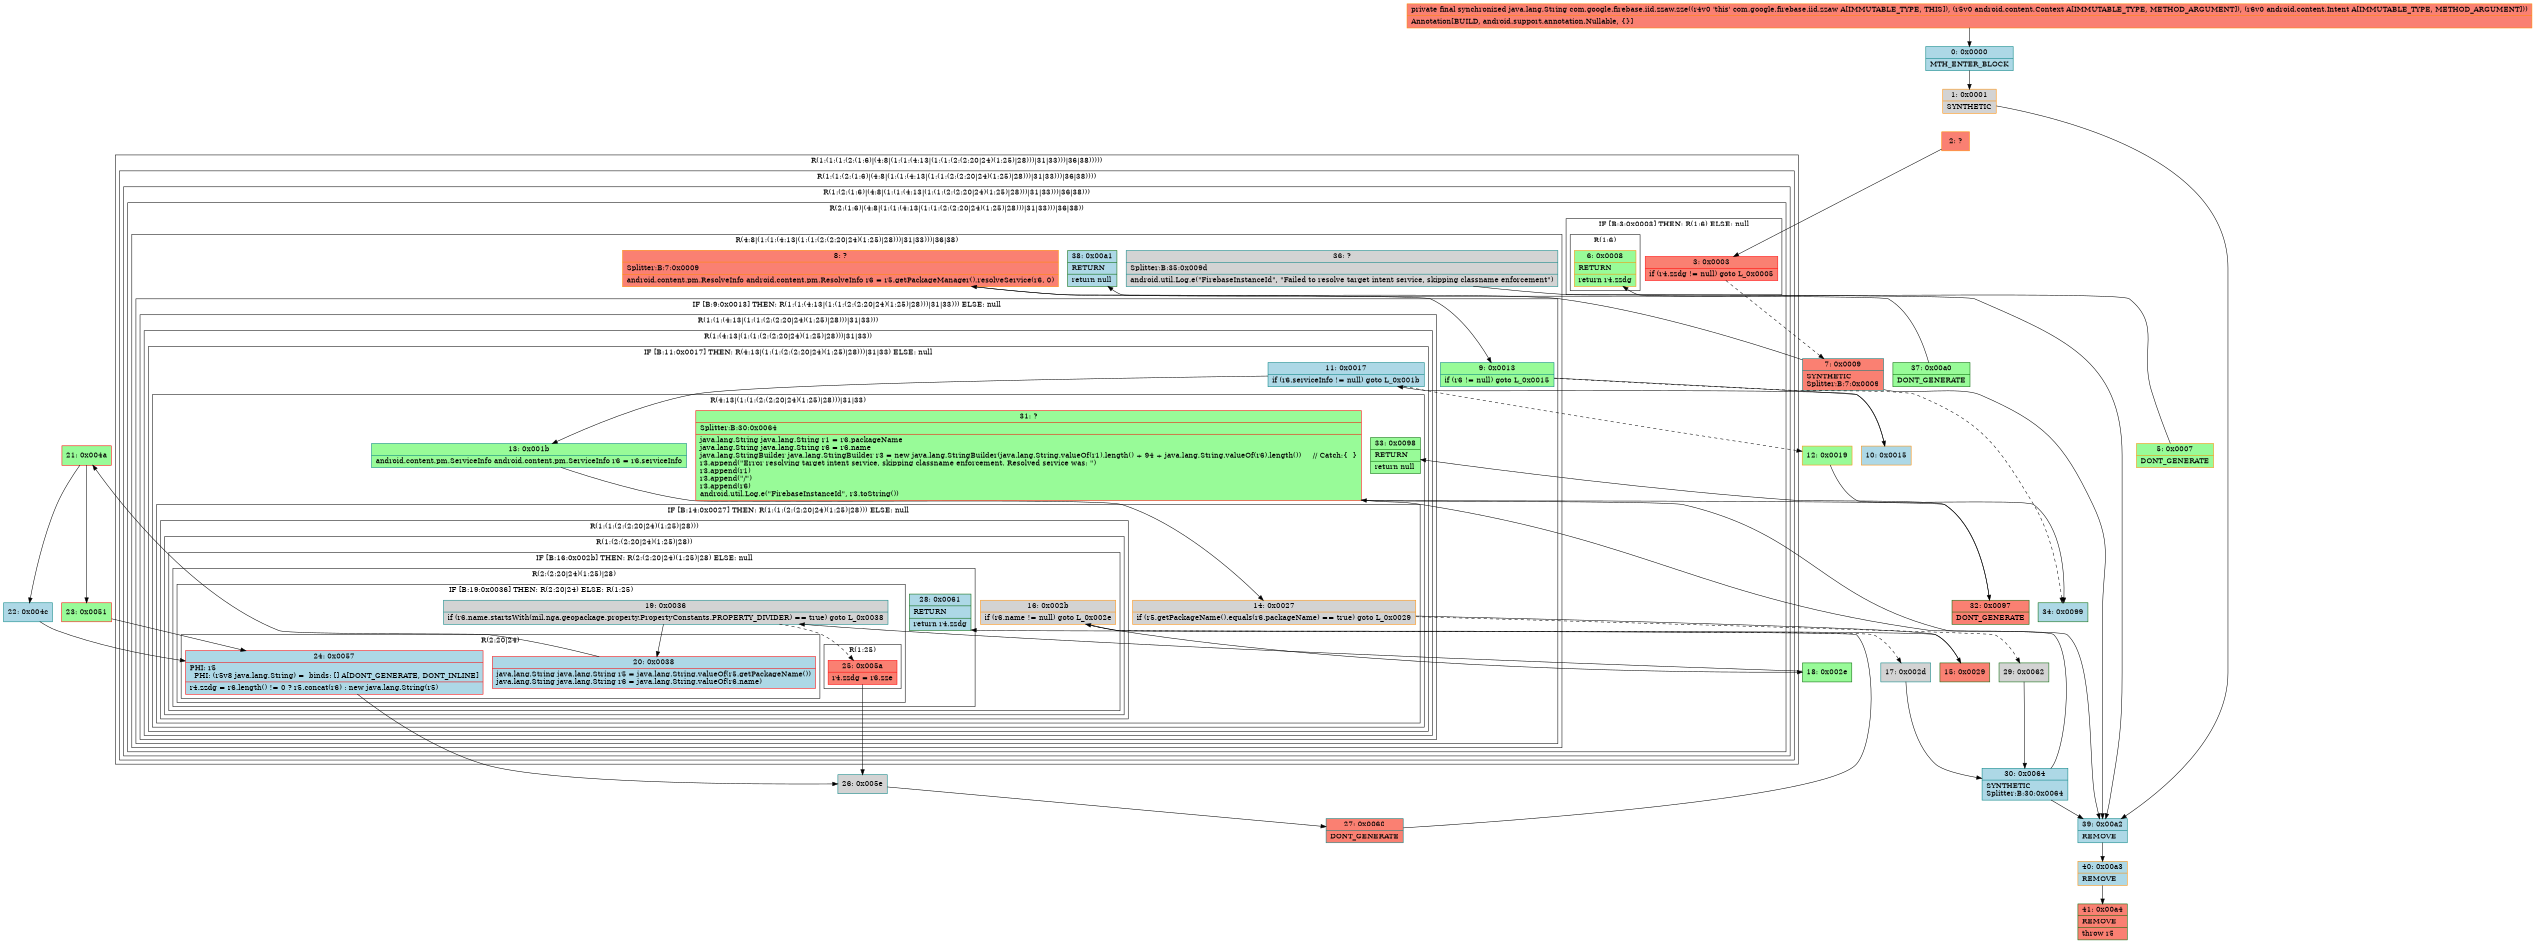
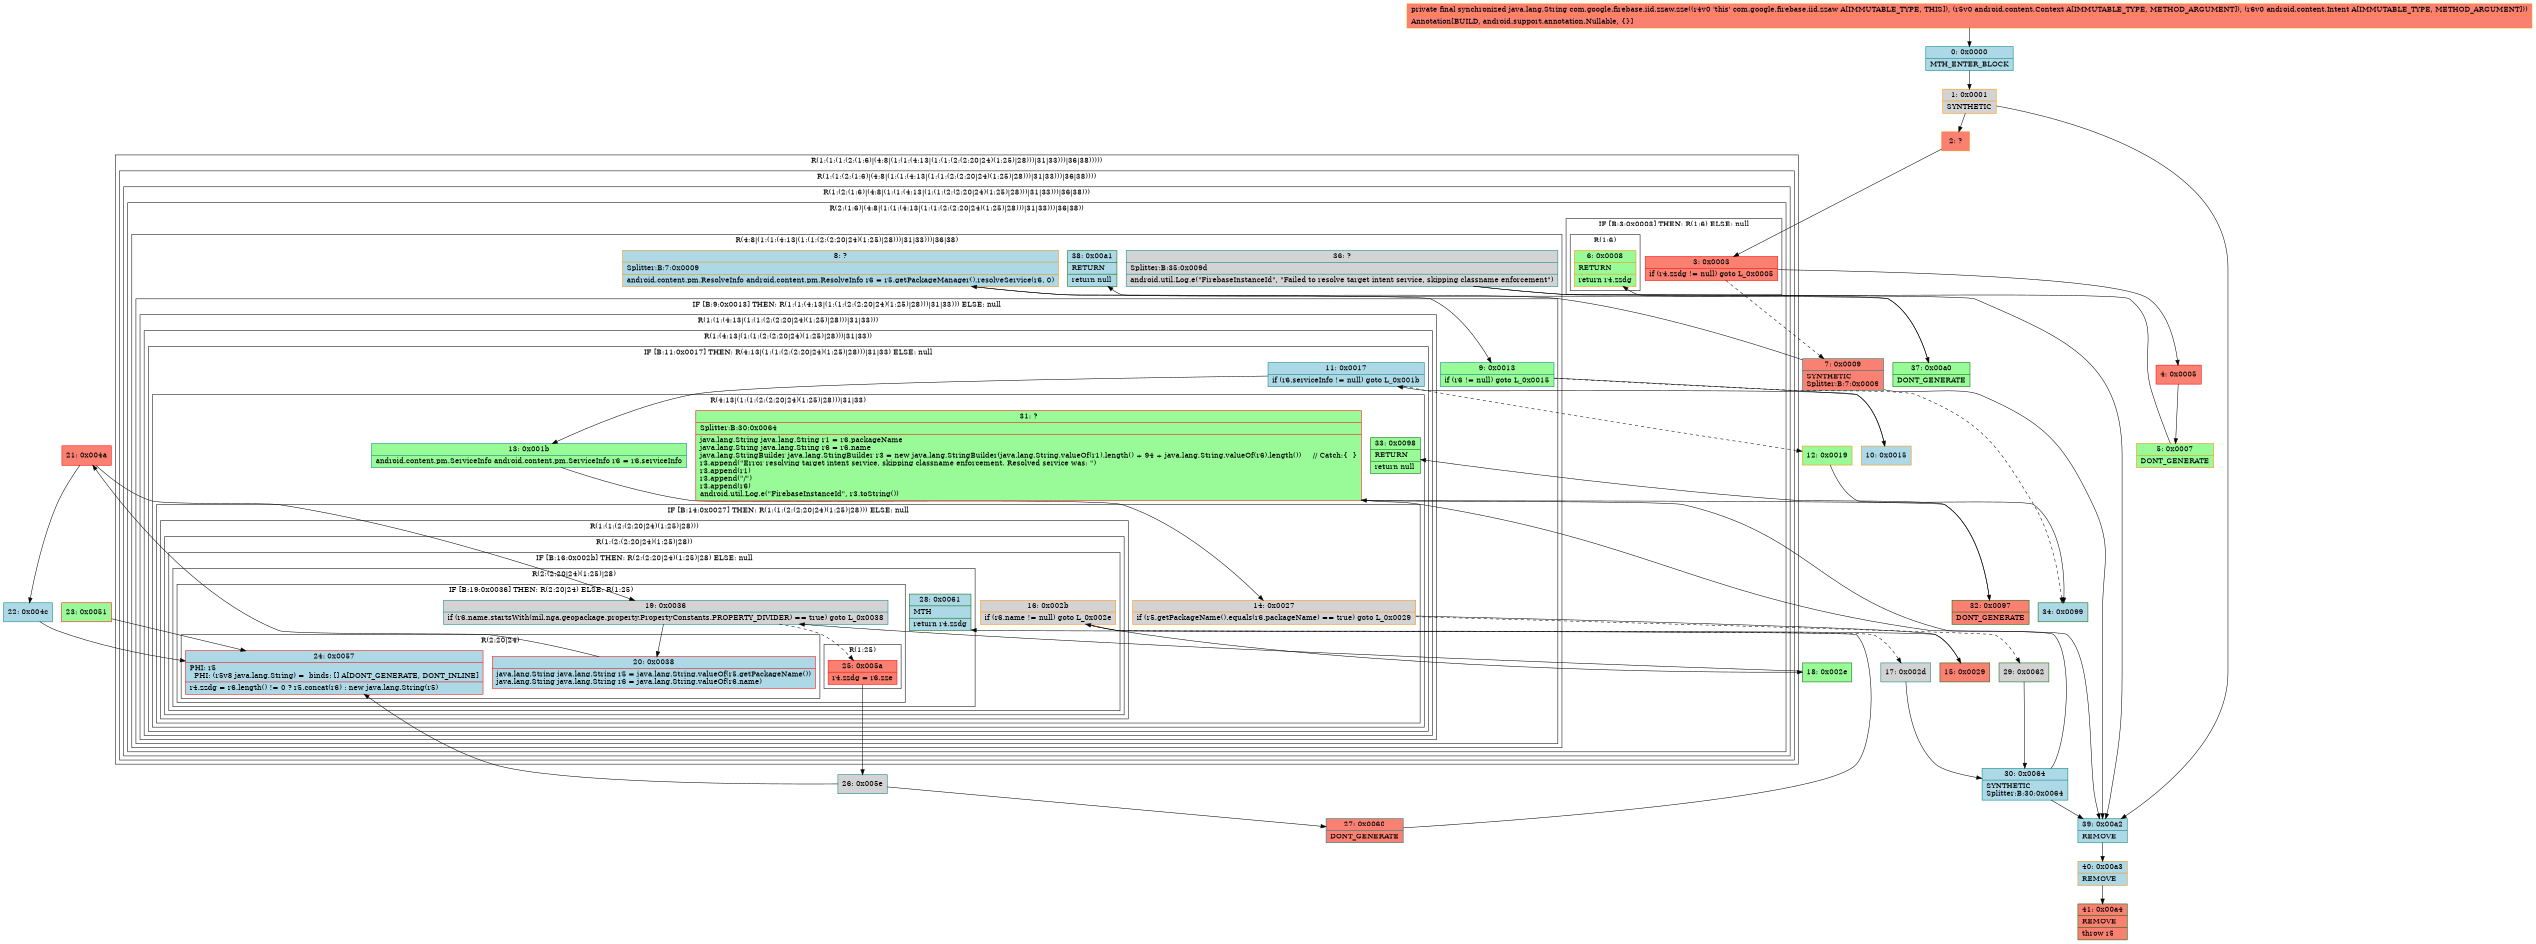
edge "1: 0x0001" -> "2: ?": added
node "8: ?": fillcolor salmon -> lightblue
edge "36: ?" -> "37: 0x00a0": added
node "4: 0x0005": added
node "21: 0x004a": fillcolor palegreen -> salmon
edge "21: 0x004a" -> "23: 0x0051": now "21: 0x004a" -> "19: 0x0036"
node "28: 0x0061": text "RETURN" -> "MTH"
edge "24: 0x0057" -> "26: 0x005e": reversed
